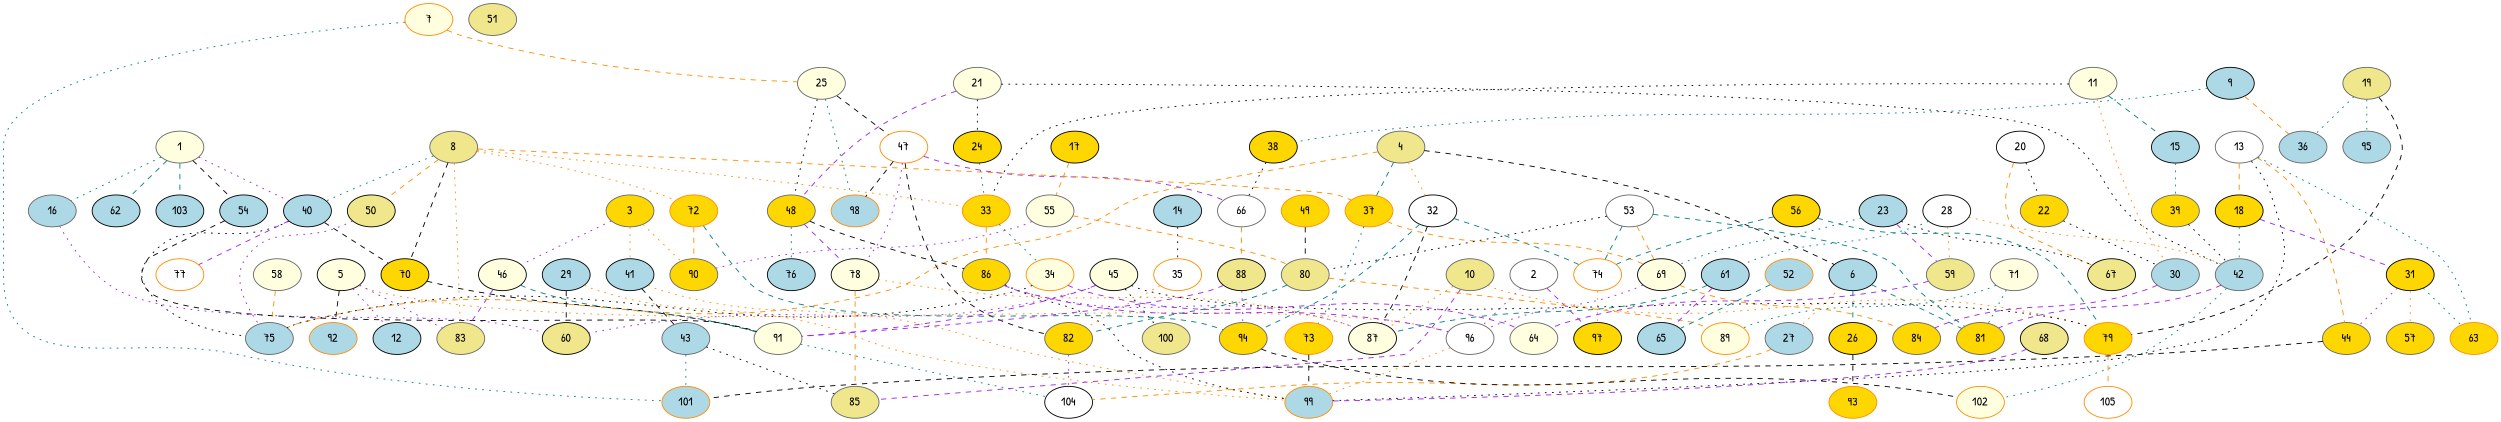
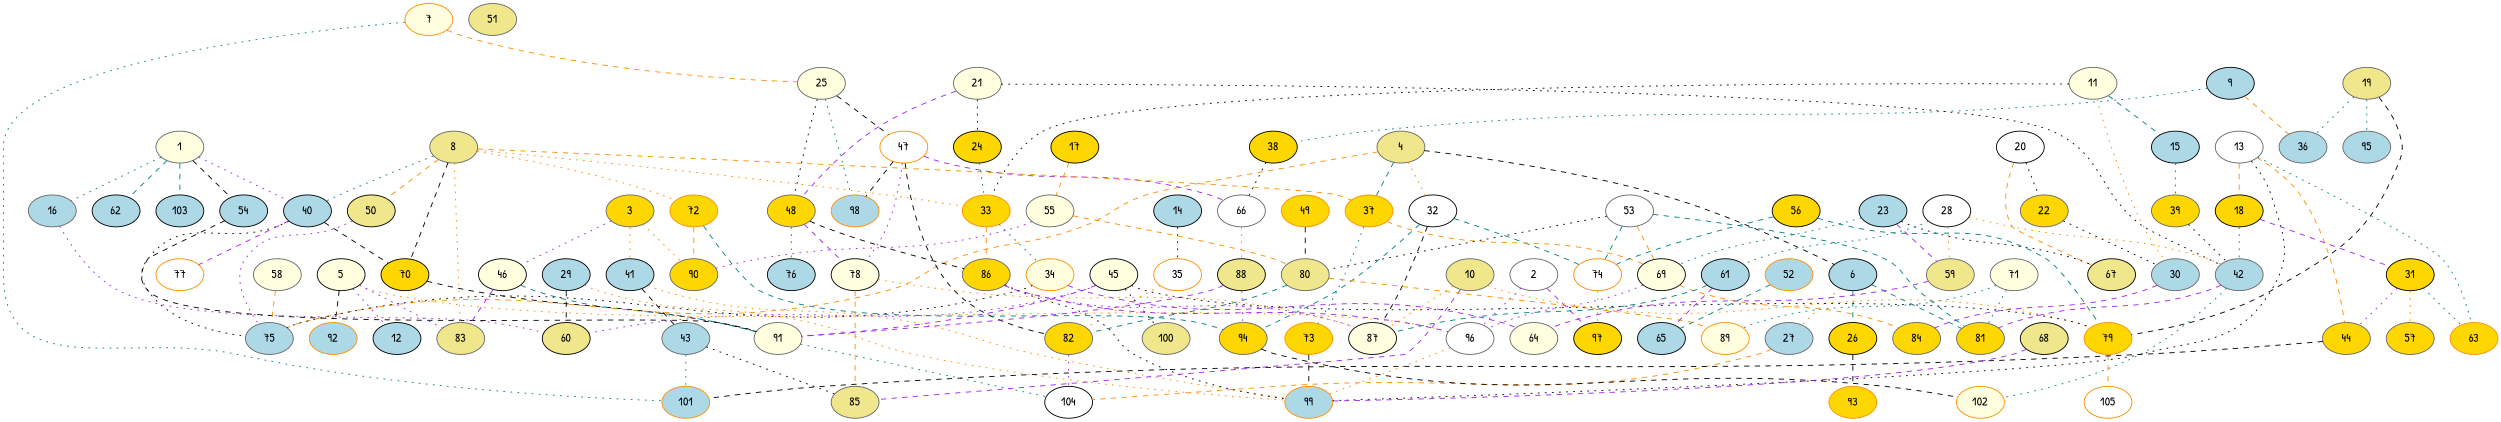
edge "66" -- "88": style dashed -> dotted
